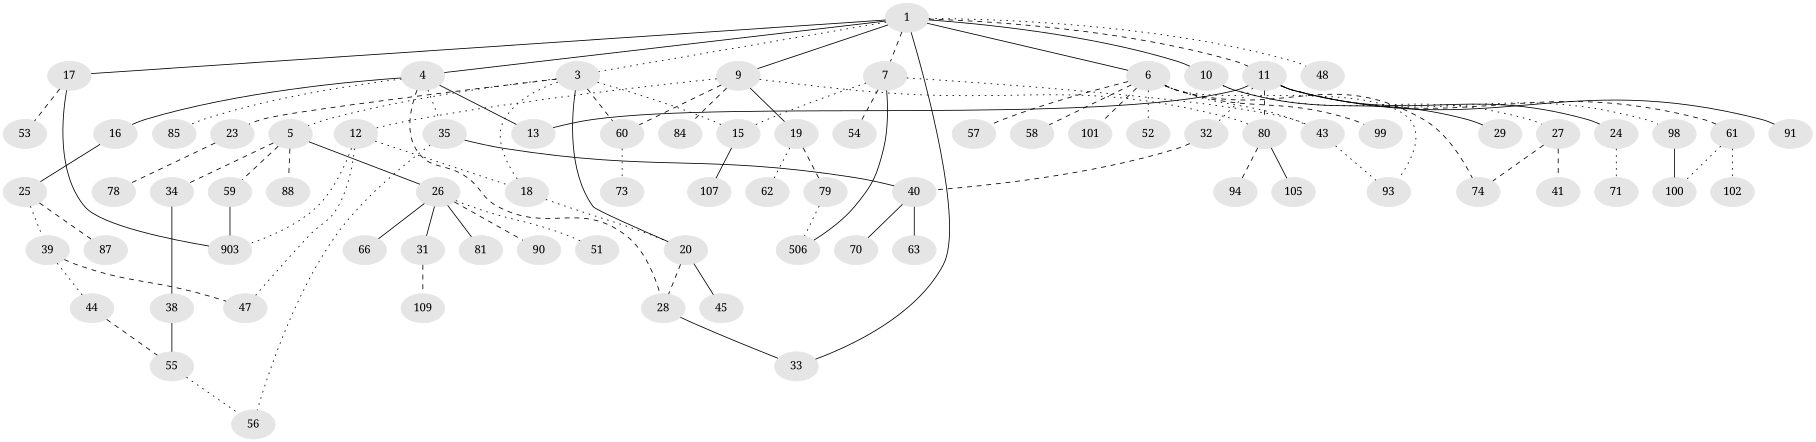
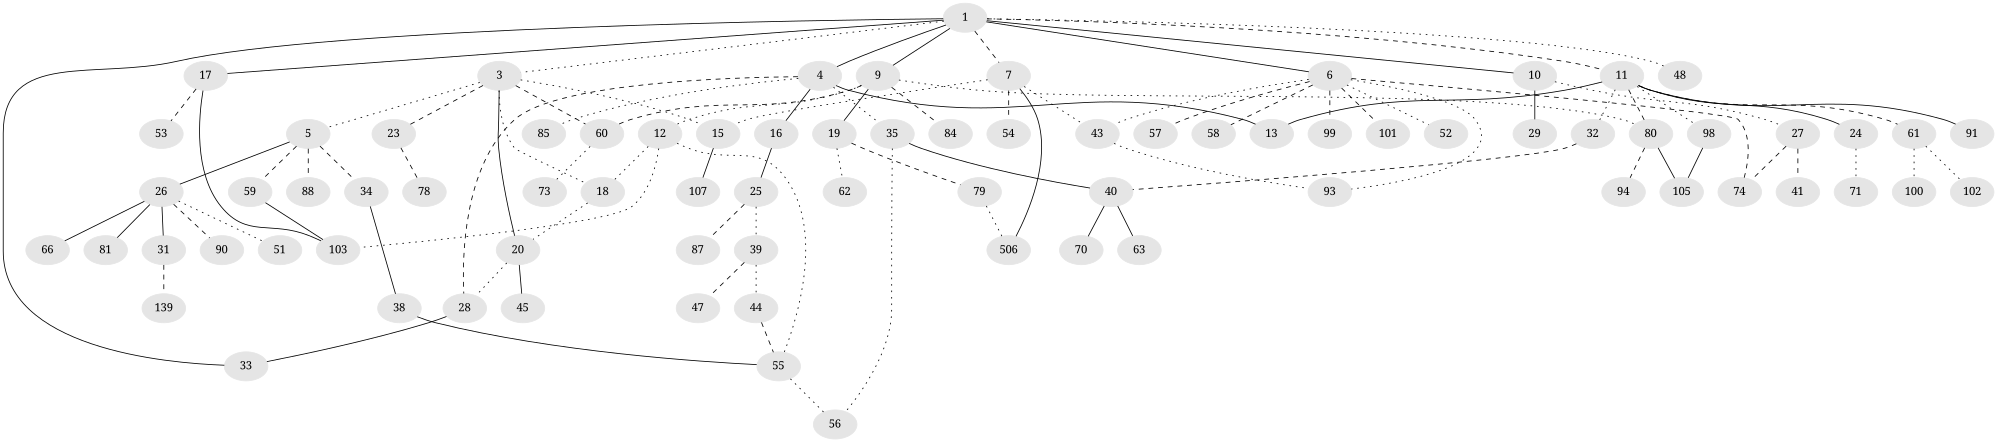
edge "98" -- "100": now "98" -- "105"
edge "12" -- "47": now "12" -- "55"
node "903": label "903" -> "103"
edge "20" -- "28": style dashed -> dotted
node "109": label "109" -> "139"
